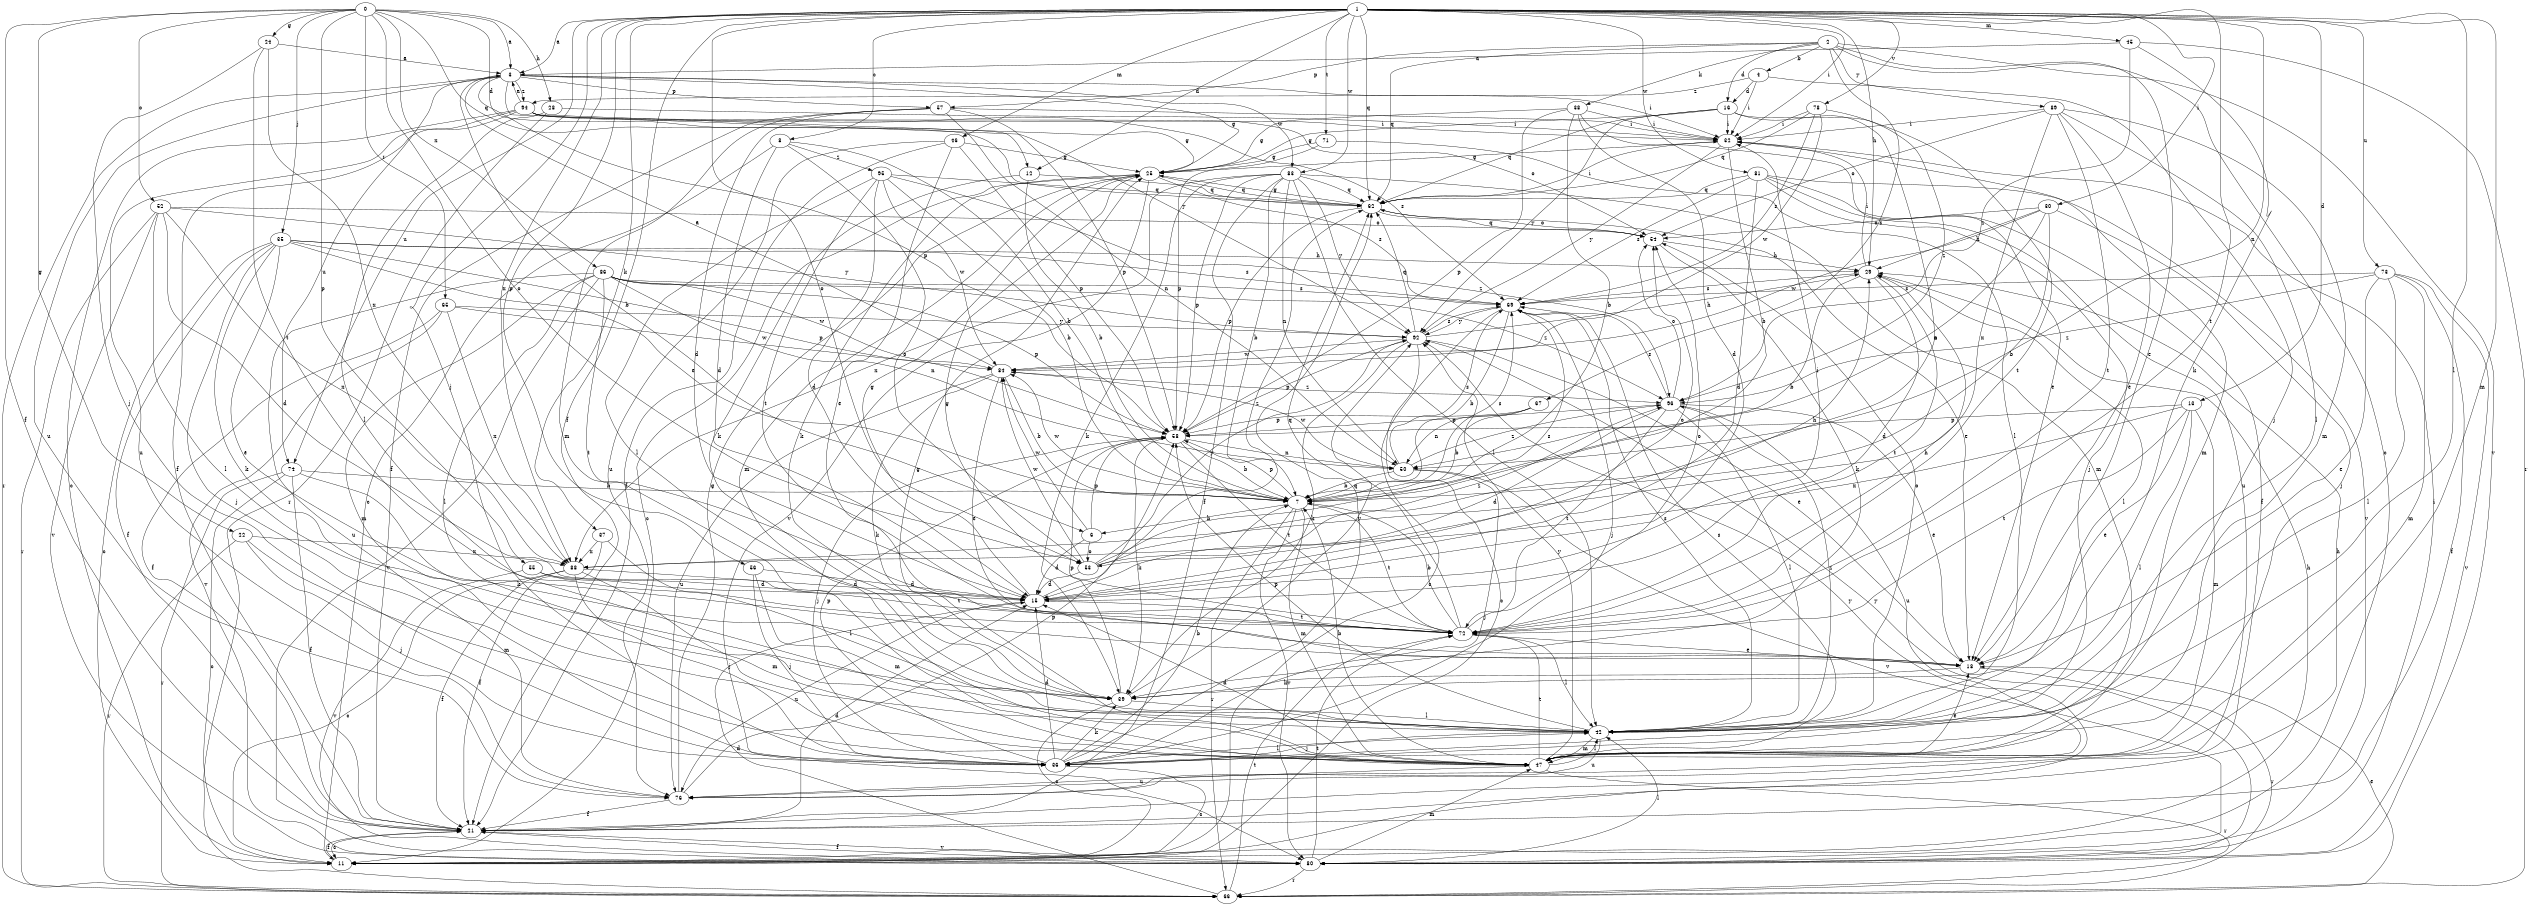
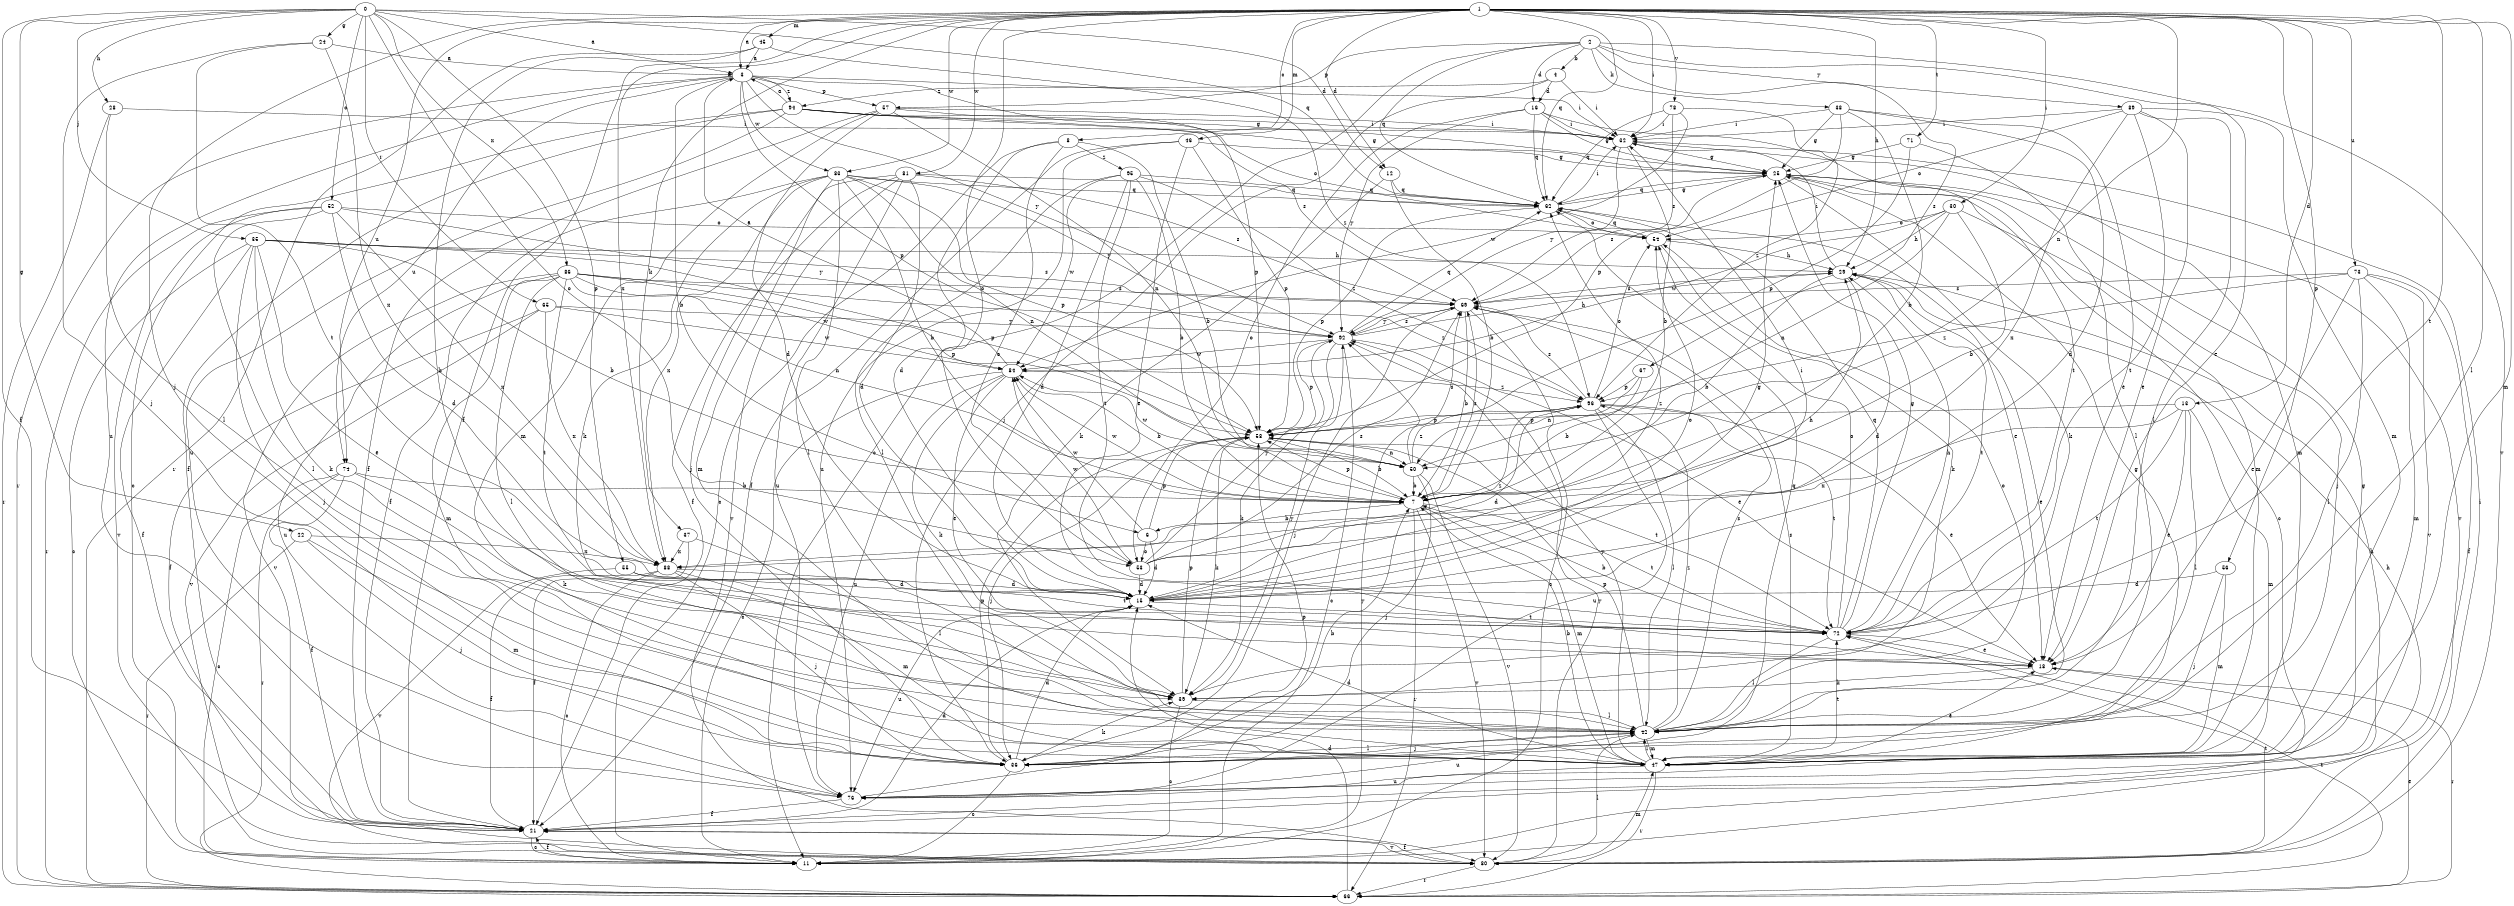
edge "35" -> "7": label "e" -> "b"
edge "67" -> "58": now "67" -> "96"
edge "29" -> "42": label "l" -> "e"
edge "84" -> "11": added, label "c"
edge "73" -> "80": now "73" -> "76"
